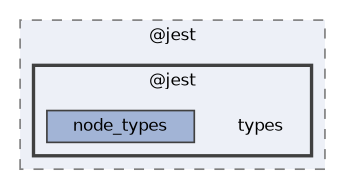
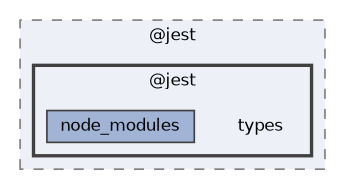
node "node_types": label "node_types" -> "node_modules"
